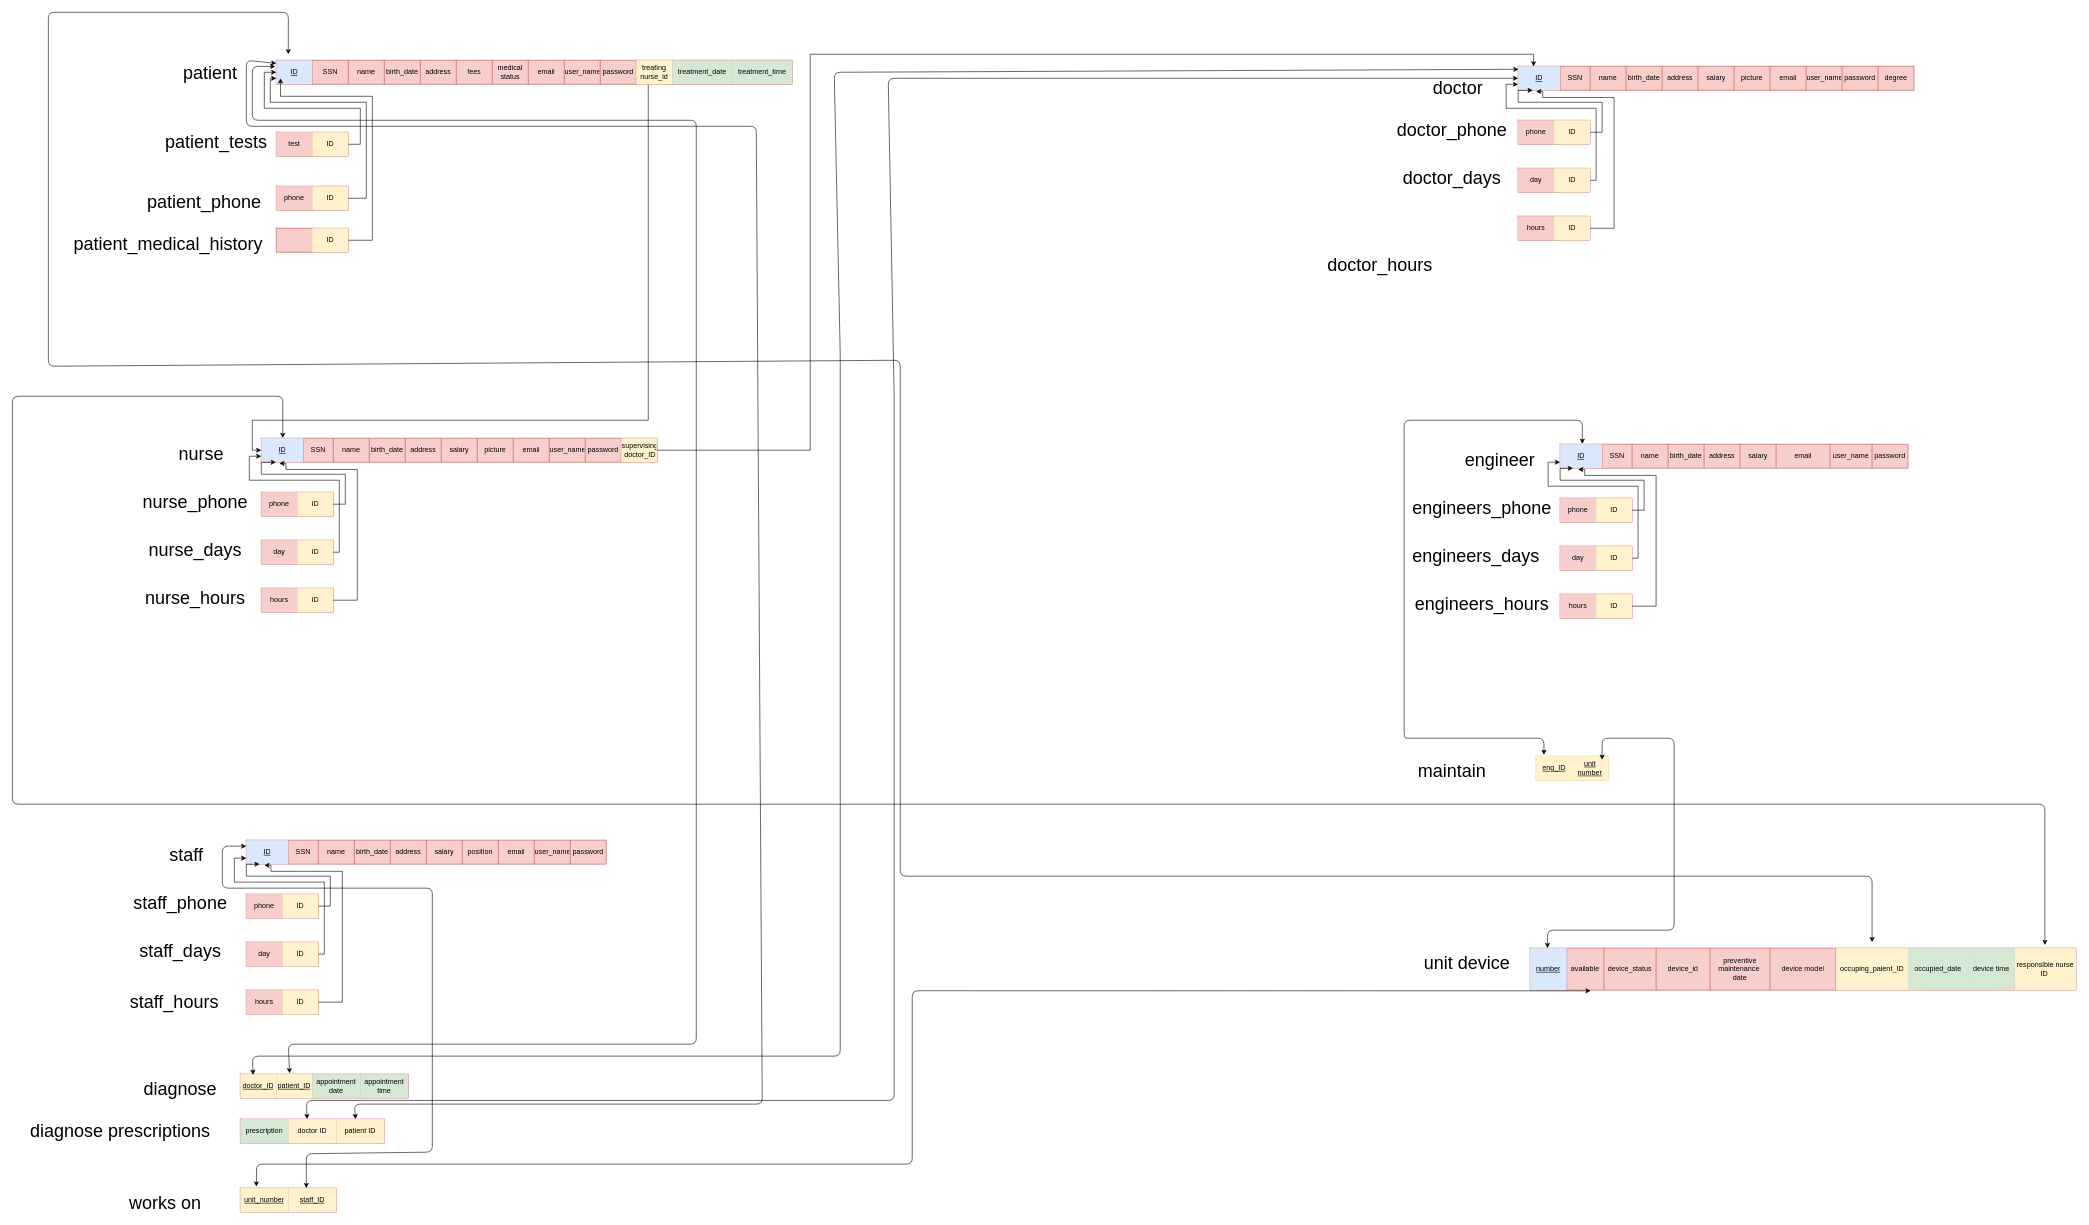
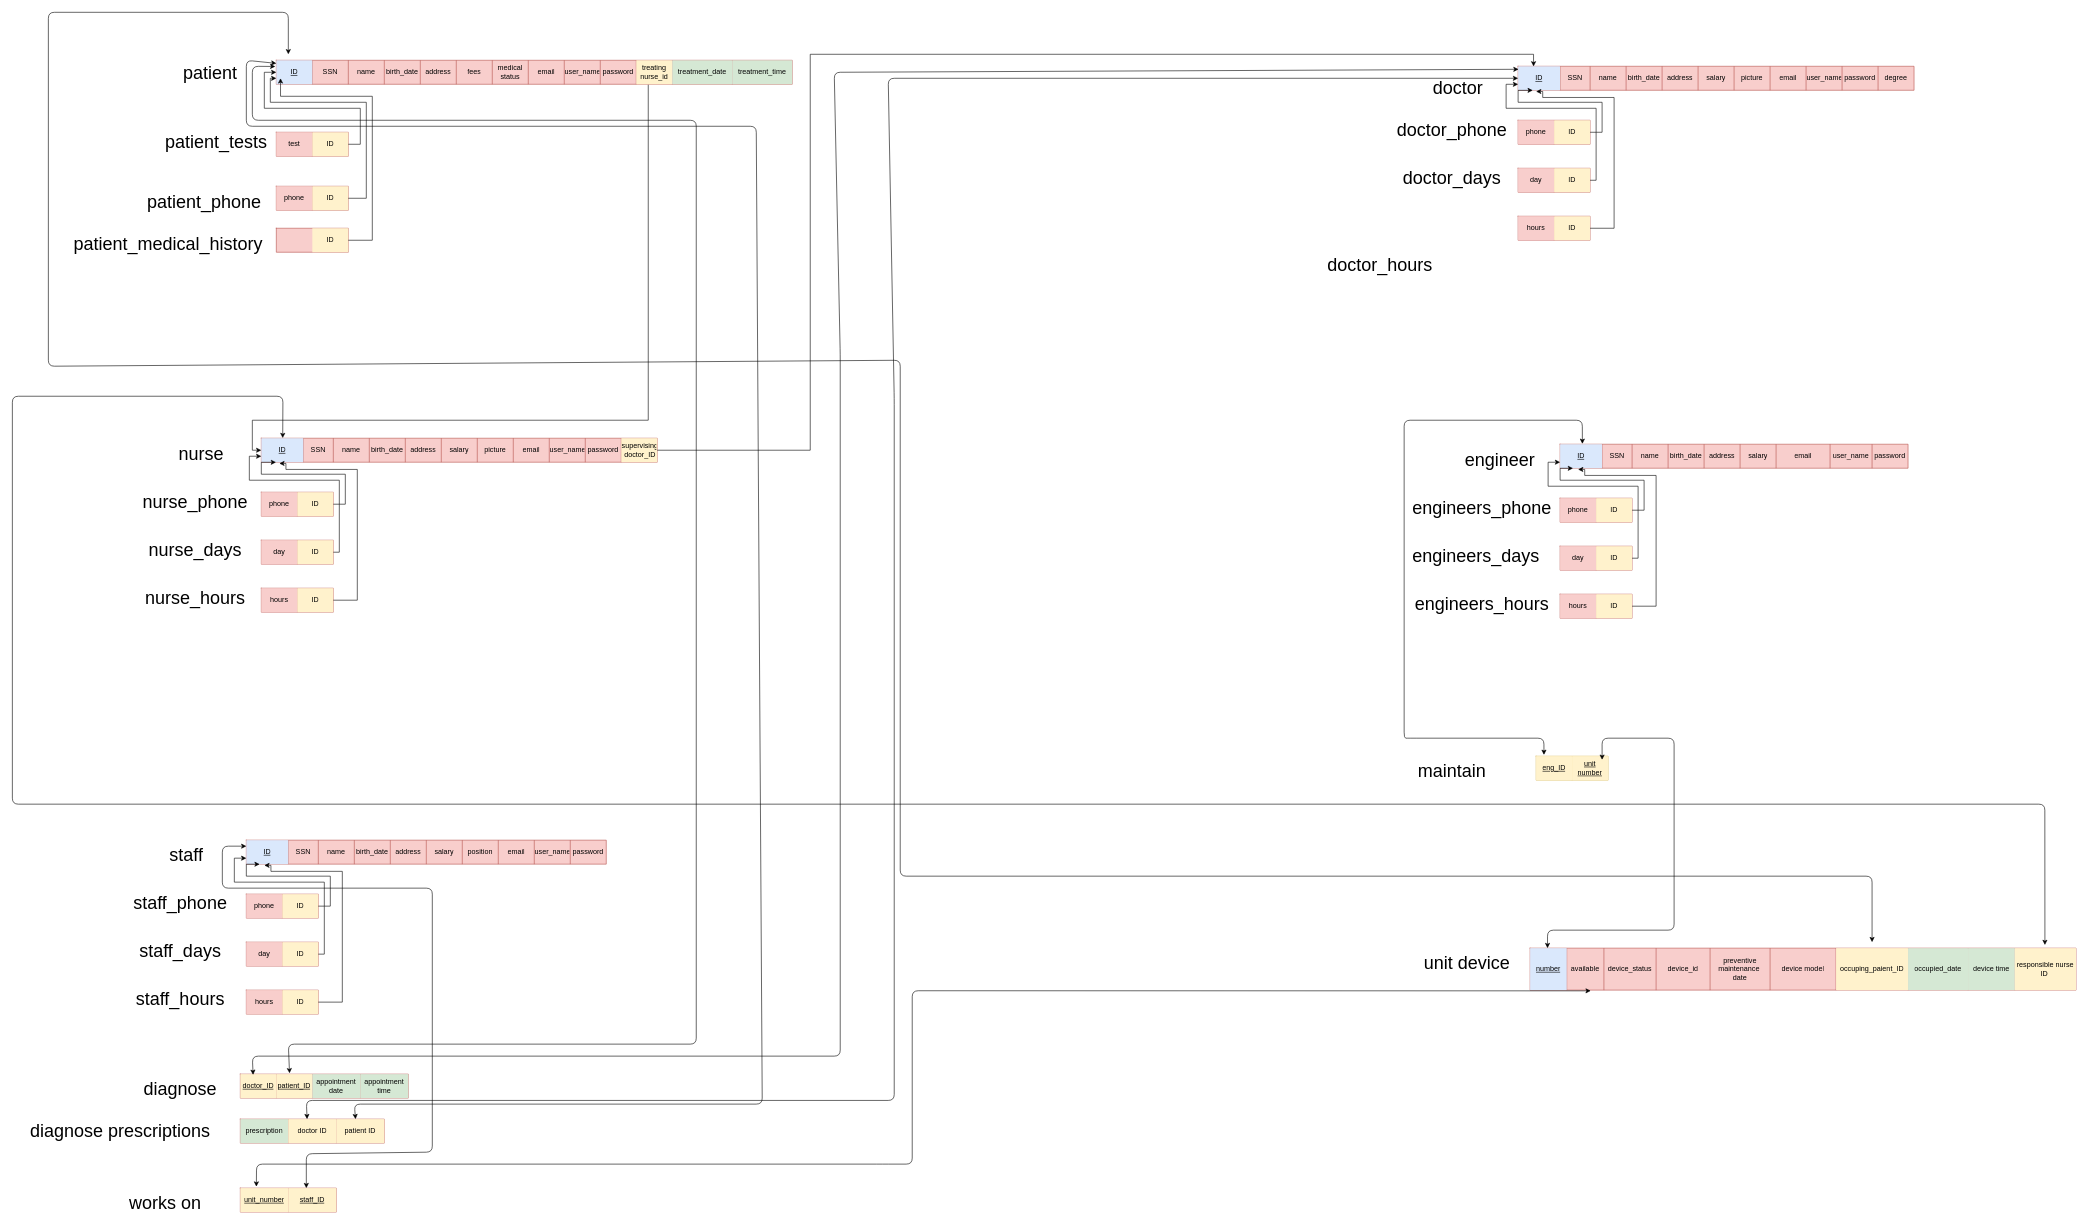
node "staff_hours": moved (174, 1002) -> (180, 999)
